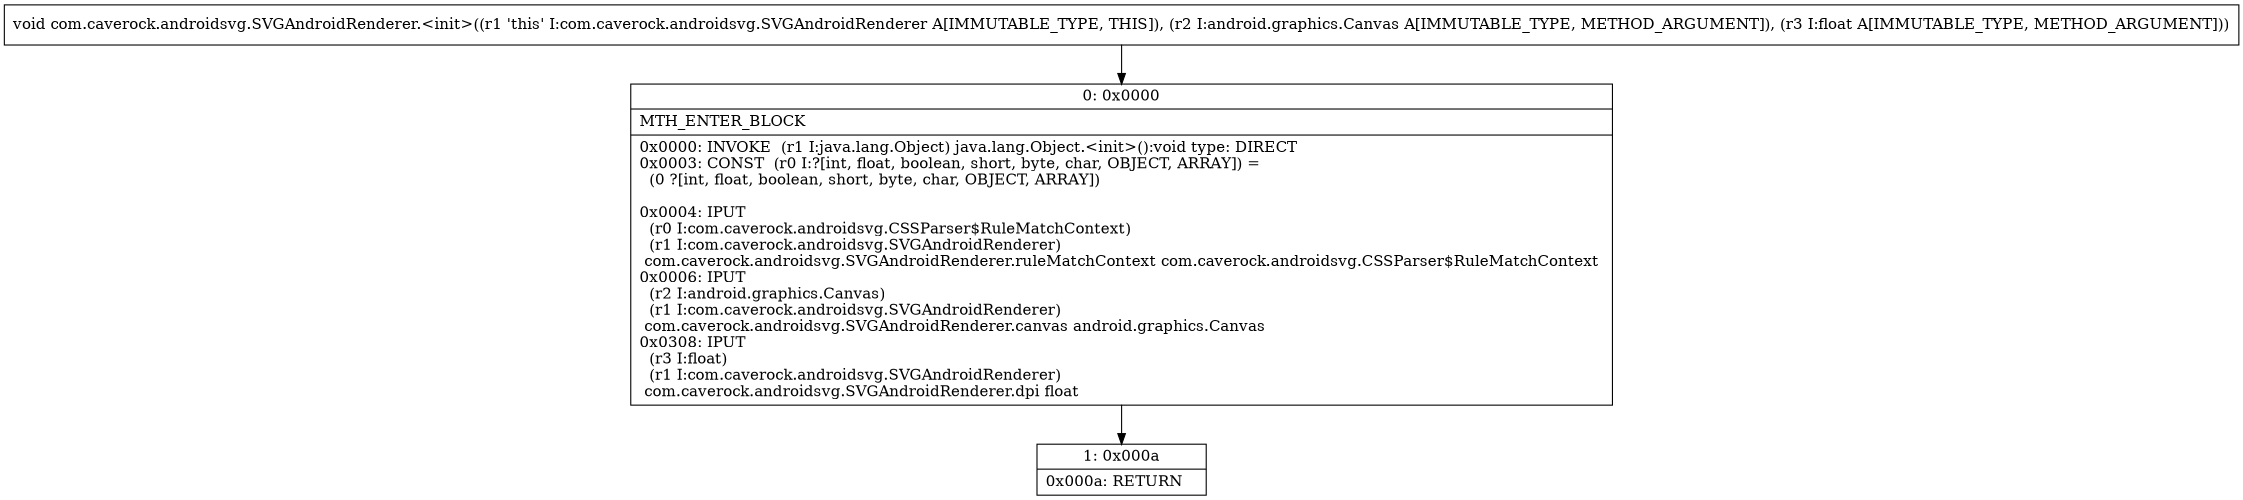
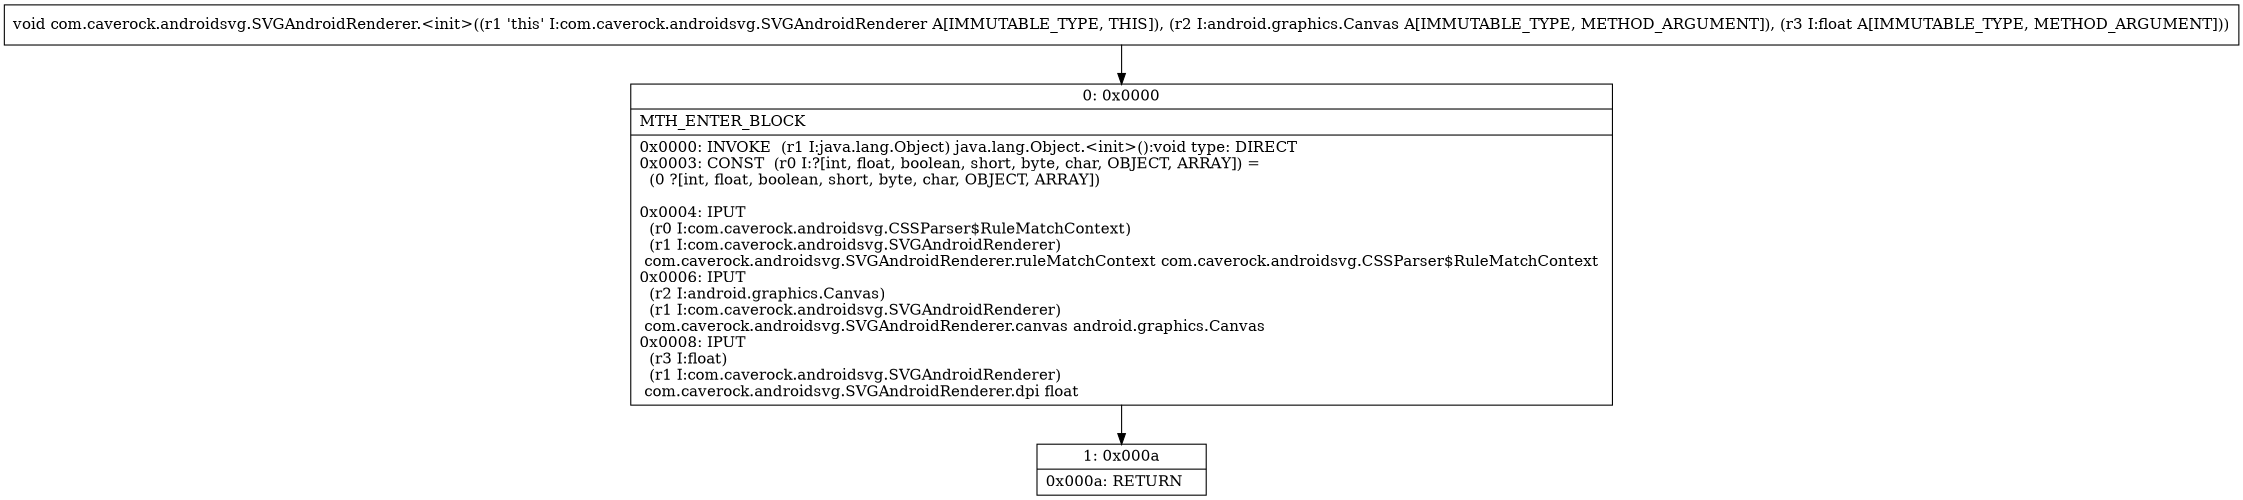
node "0: 0x0000": text "0x0308: IPUT" -> "0x0008: IPUT"
